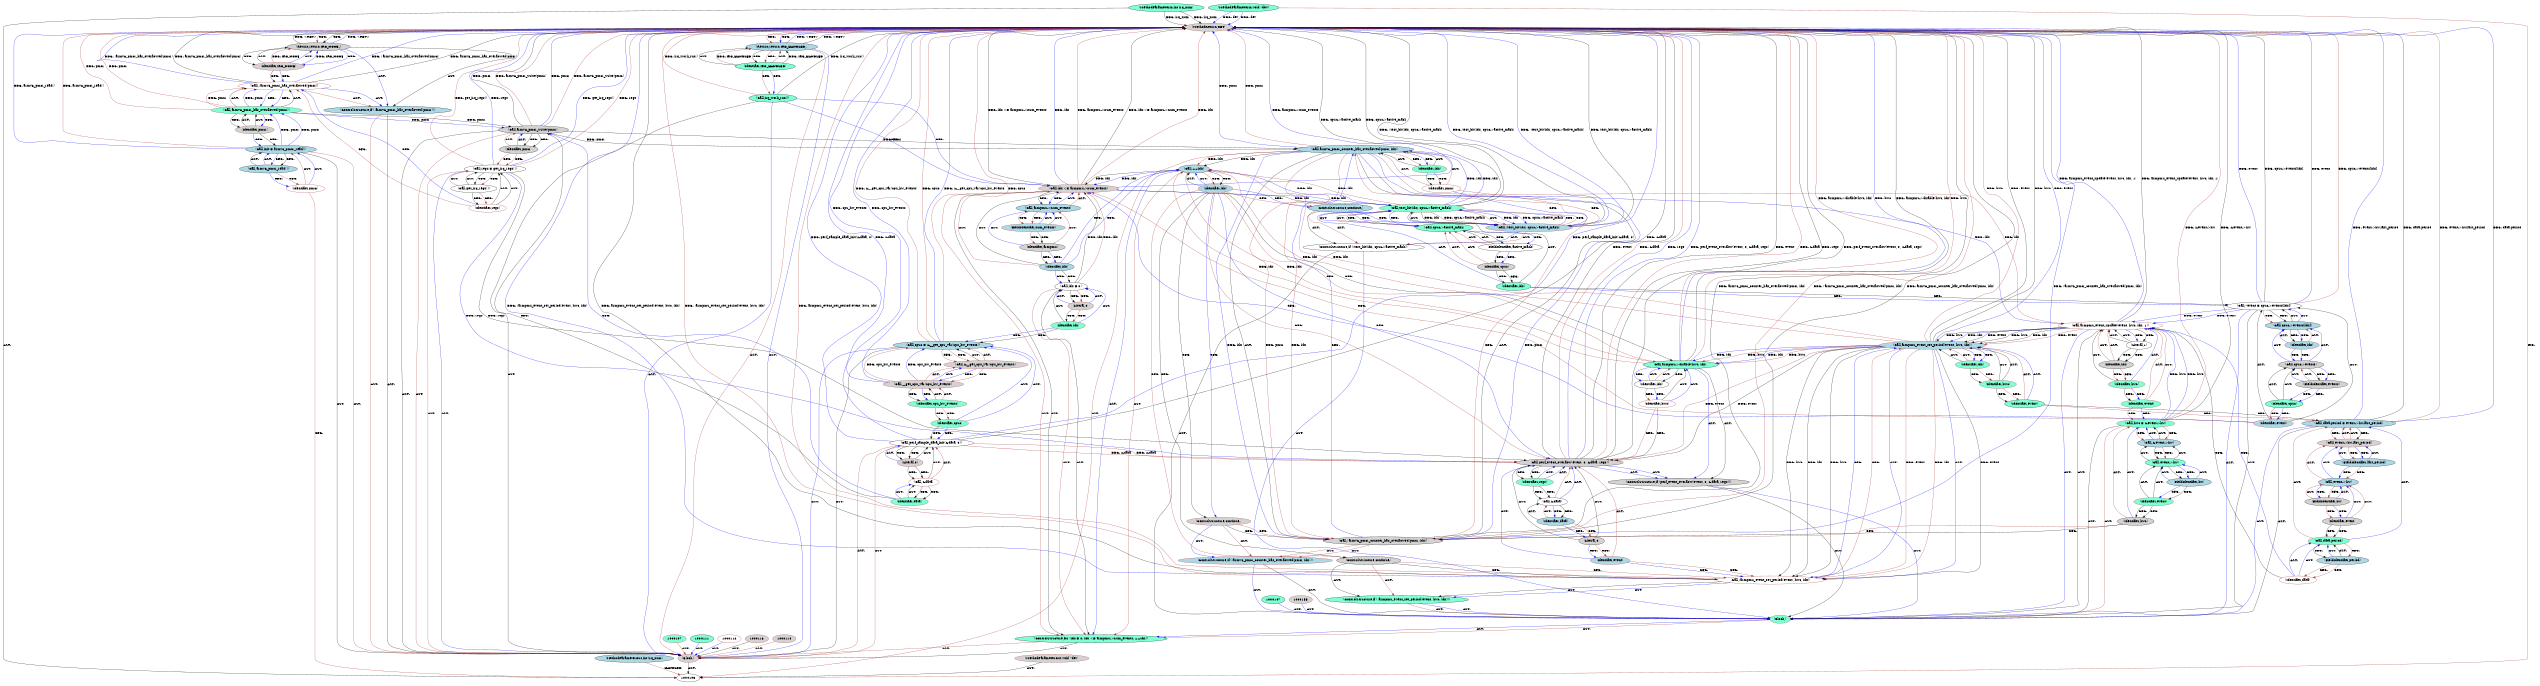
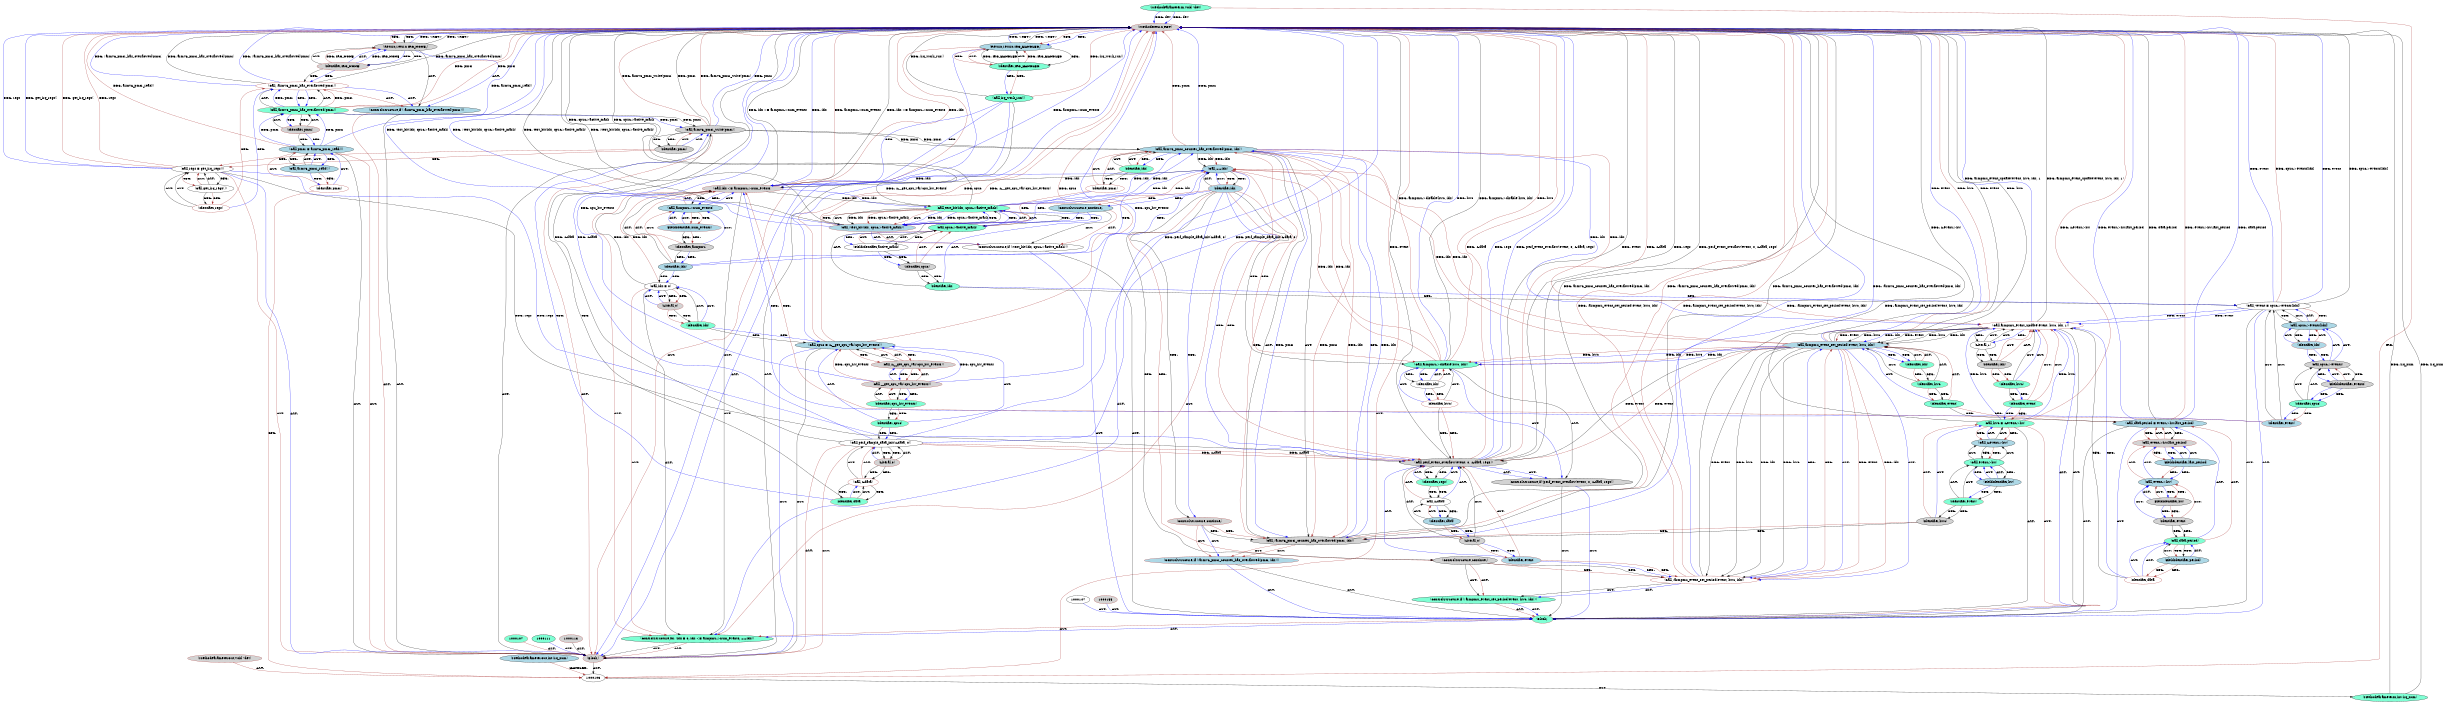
edge "(MethodParameterIn,int irq_num)" -> "1000103": reversed
node "(Call,init = armv6_pmcr_read())": label "(Call,init = armv6_pmcr_read())" -> "(Call,pmcr = armv6_pmcr_read())"
node "1000147": fillcolor aquamarine -> white
node "1000112": removed
node "1000114": removed
edge "(MethodParameterOut,void *dev)" -> "1000103": color black -> brown
